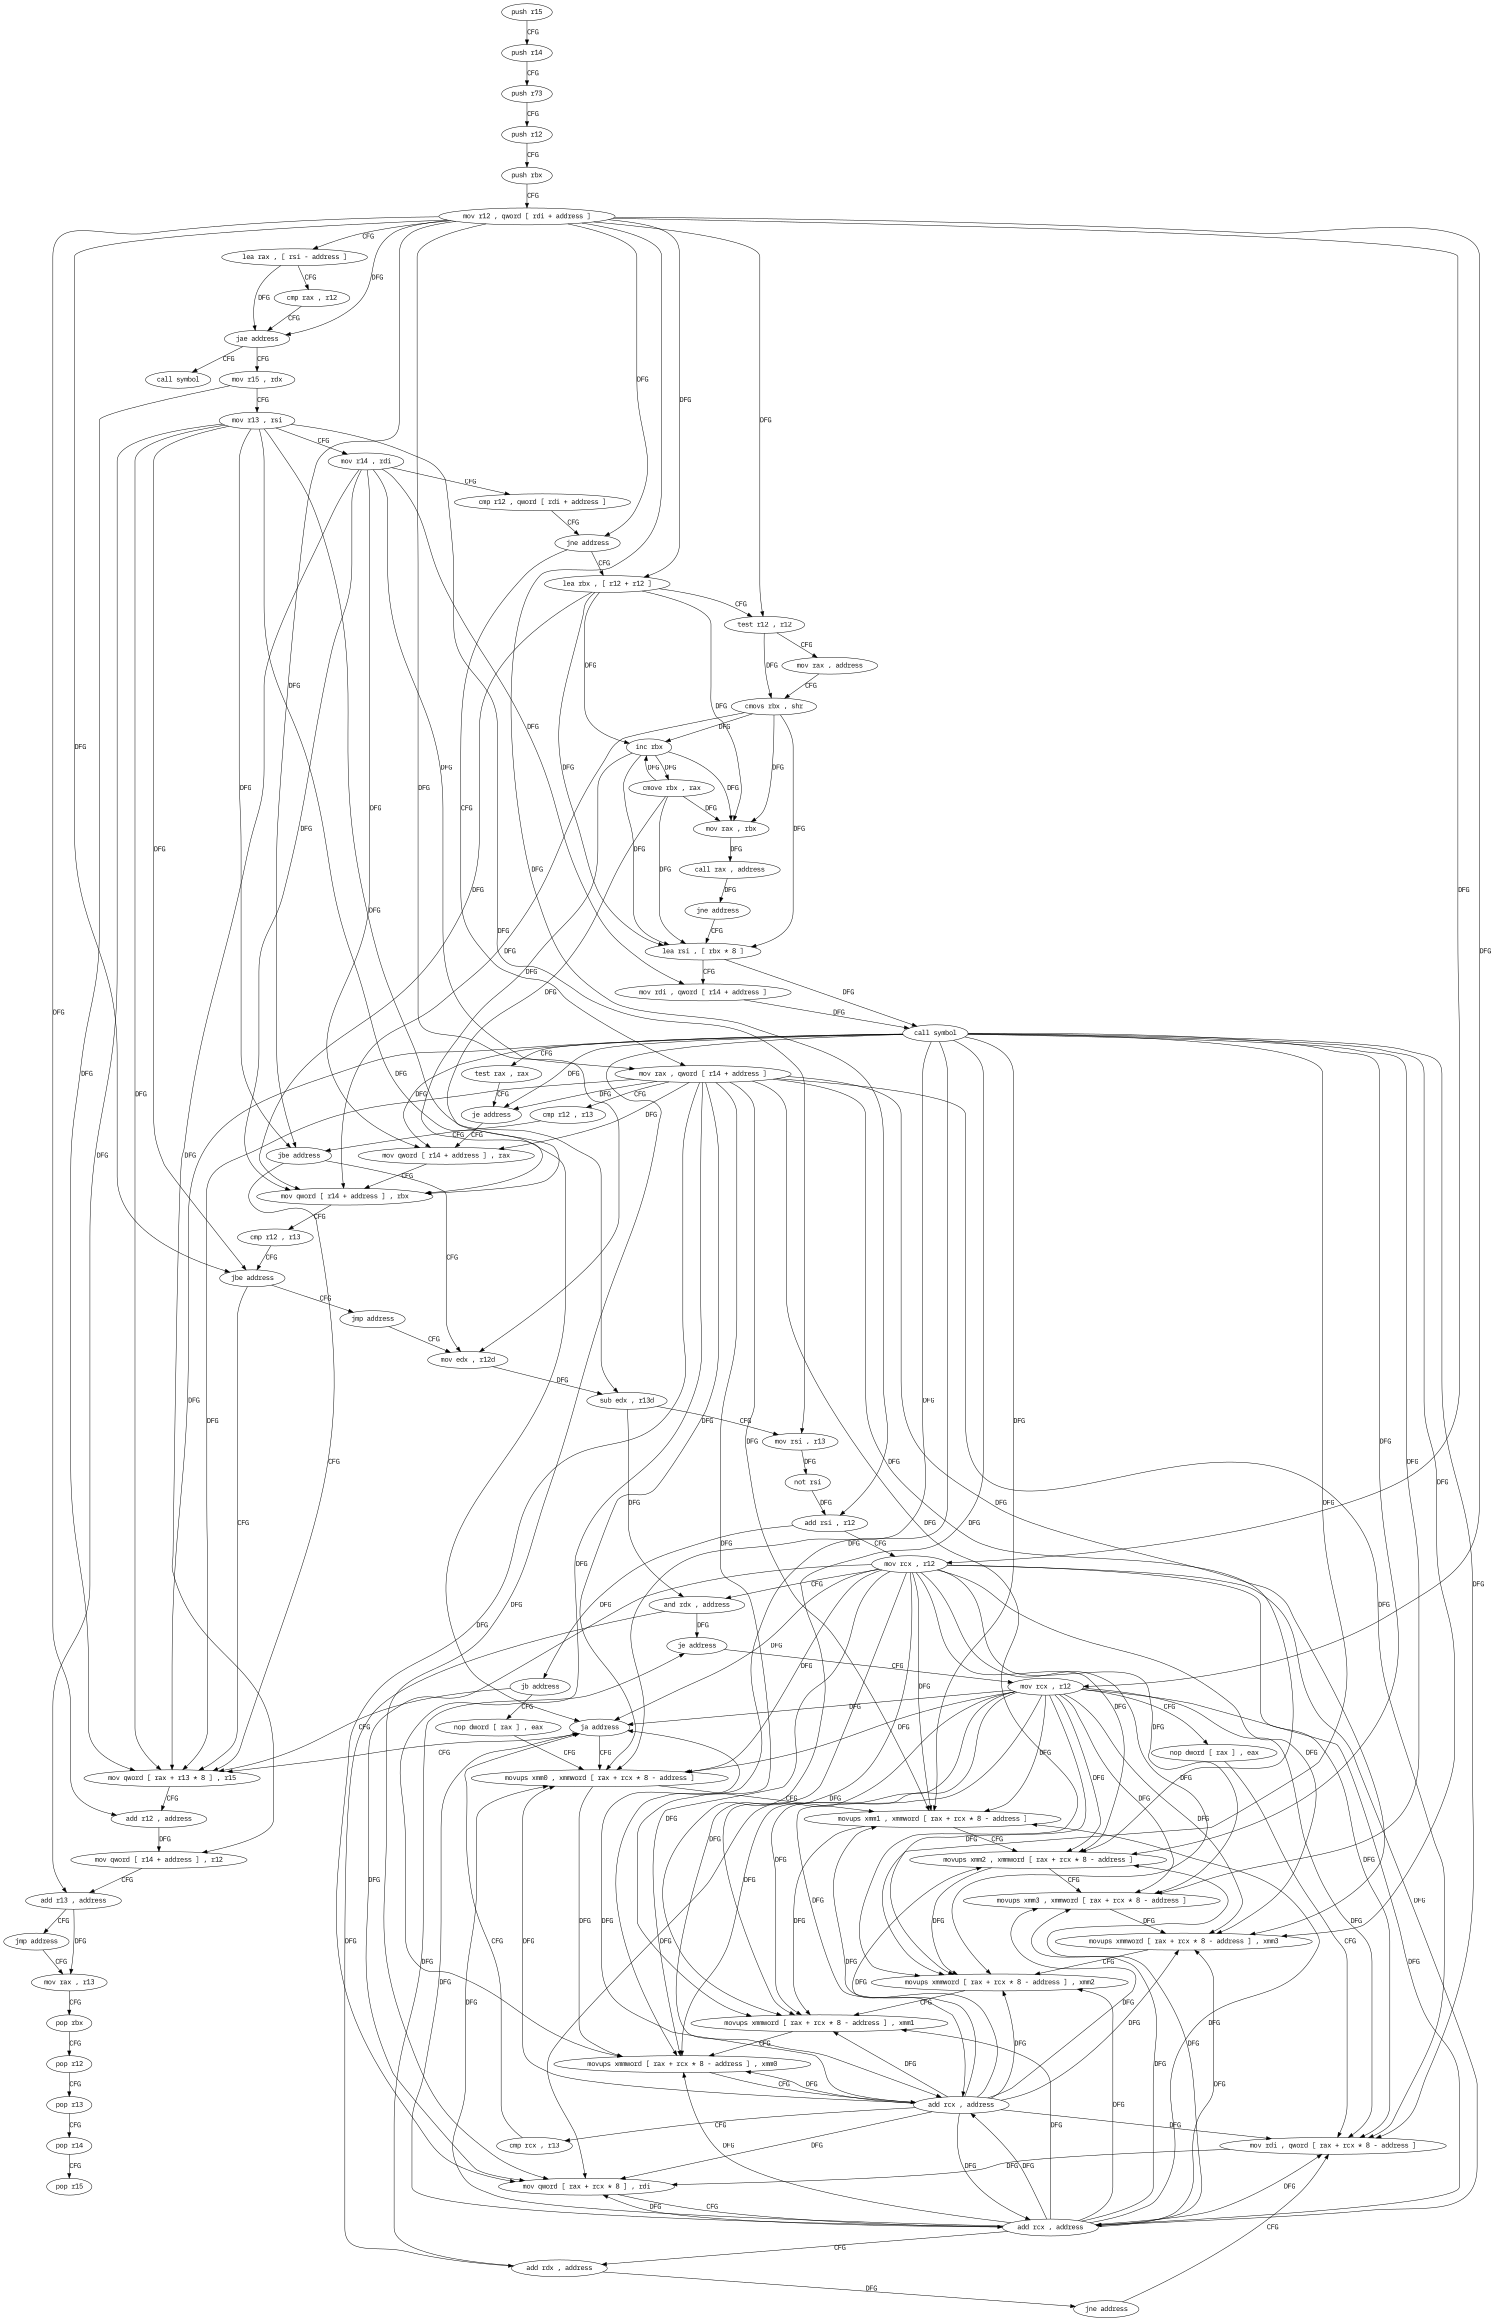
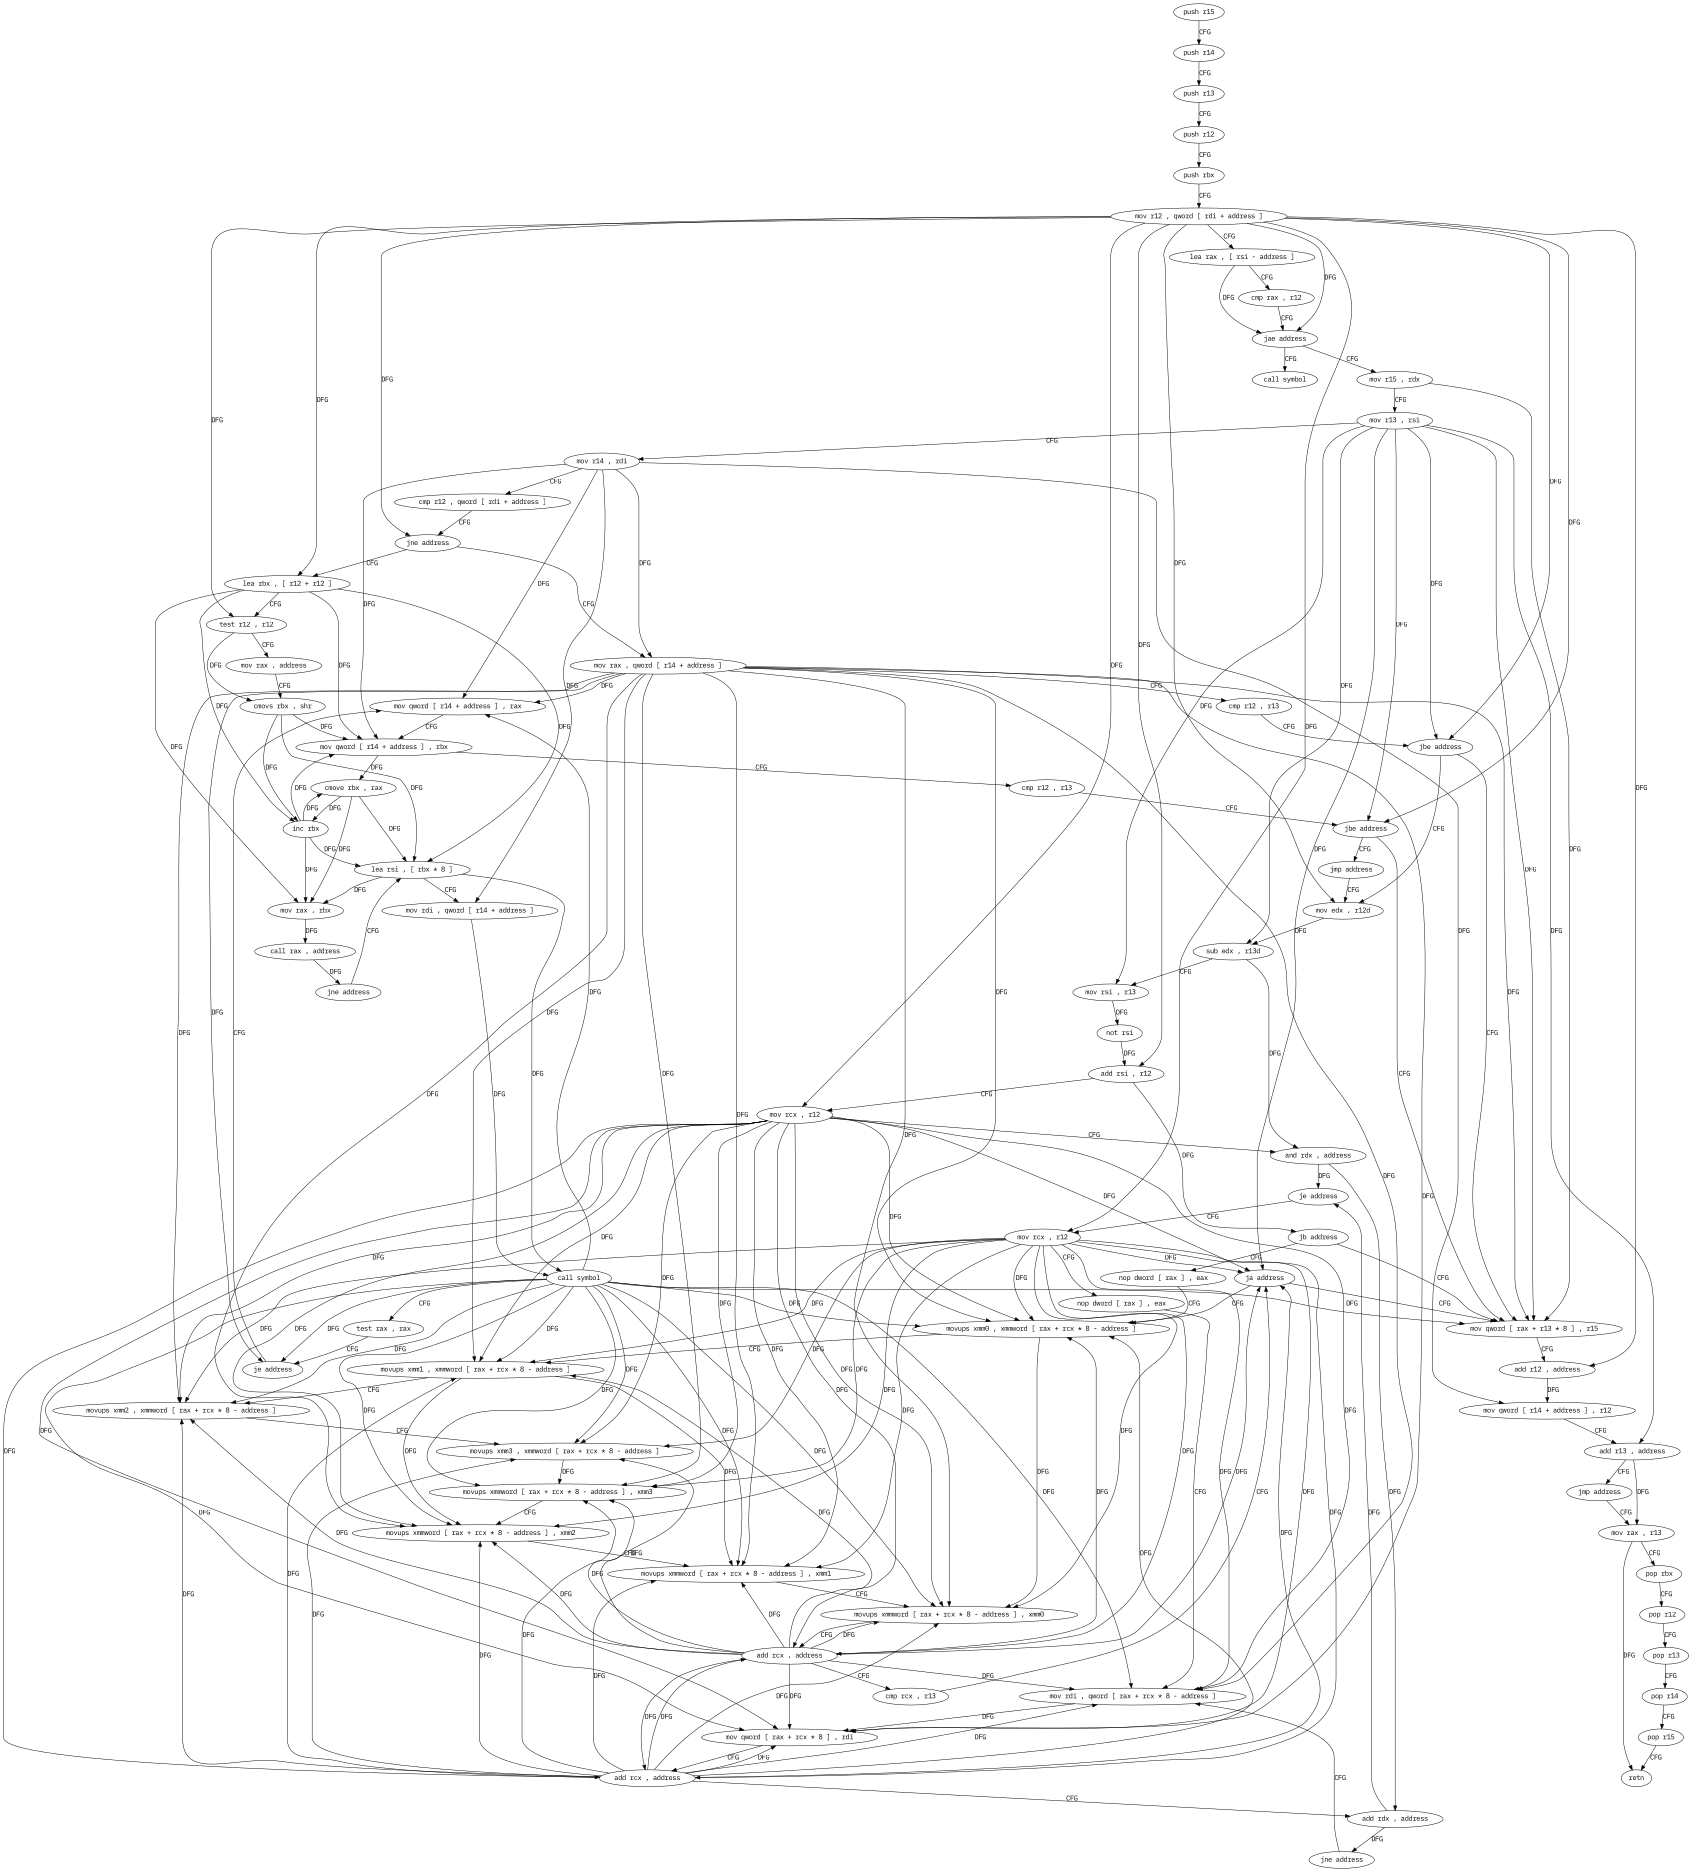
node "push r73": label "push r73" -> "push r13"
edge "cmovs rbx , shr" -> "mov rax , rbx": now "lea rsi , [ rbx * 8 ]" -> "mov rax , rbx"
edge "cmove rbx , rax" -> "mov qword [ r14 + address ] , rbx": reversed
node "retn": added
edge "movups xmm2 , xmmword [ rax + rcx * 8 - address ]" -> "movups xmmword [ rax + rcx * 8 - address ] , xmm2": now "movups xmm1 , xmmword [ rax + rcx * 8 - address ]" -> "movups xmmword [ rax + rcx * 8 - address ] , xmm2"
